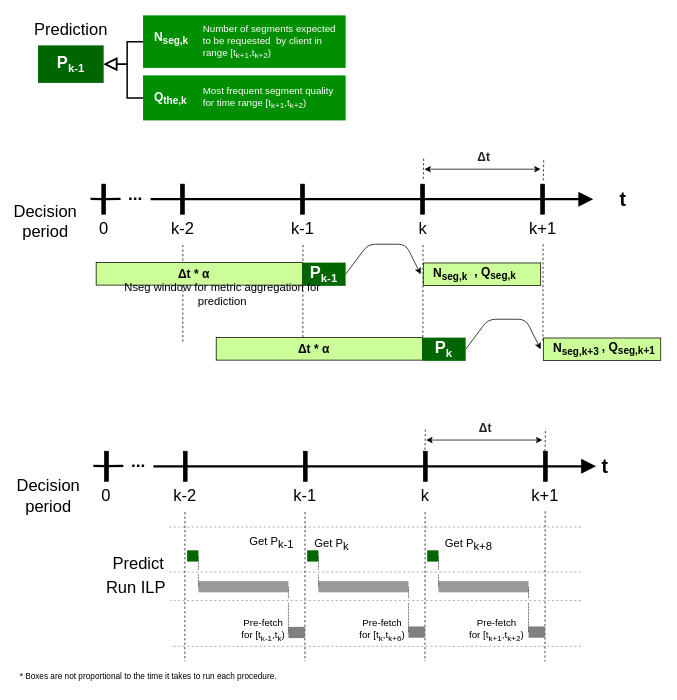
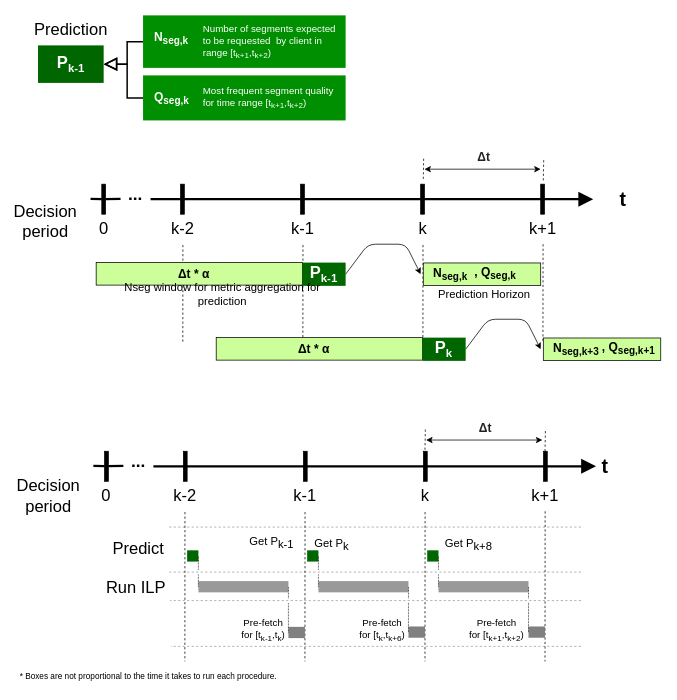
node "Qthe,k": label "Qthe,k" -> "Qseg,k"
node "Prediction Horizon": added
node "Predict": moved (138, 564) -> (138, 549)
